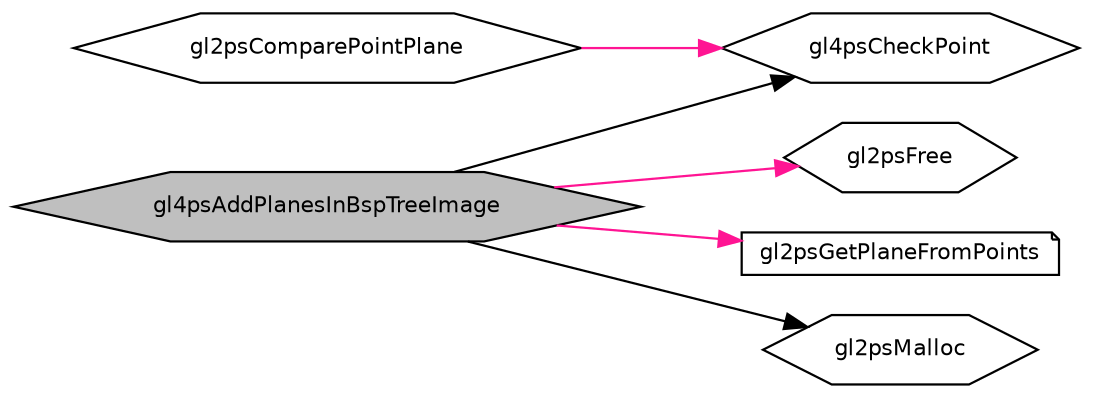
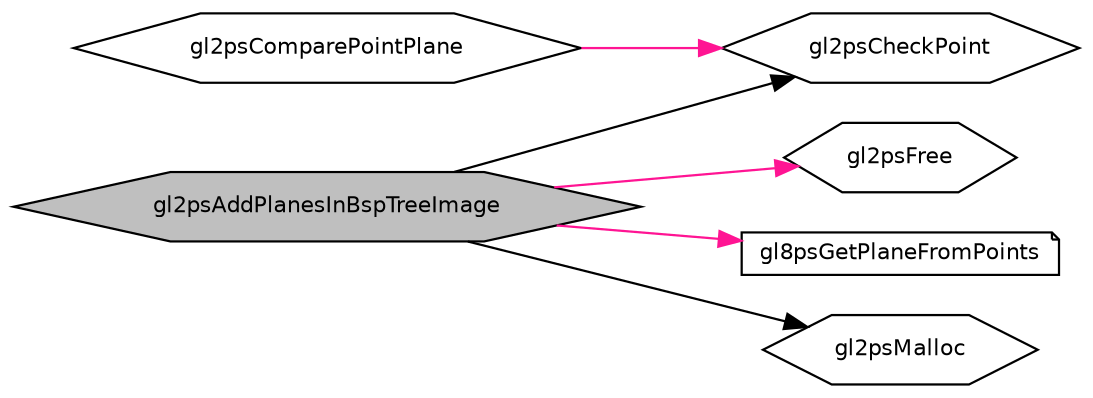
node "gl4psCheckPoint": label "gl4psCheckPoint" -> "gl2psCheckPoint"
node "gl4psAddPlanesInBspTreeImage": label "gl4psAddPlanesInBspTreeImage" -> "gl2psAddPlanesInBspTreeImage"
node "gl2psGetPlaneFromPoints": label "gl2psGetPlaneFromPoints" -> "gl8psGetPlaneFromPoints"
